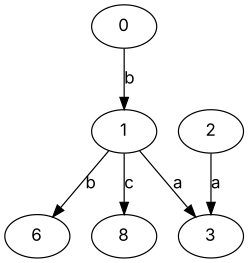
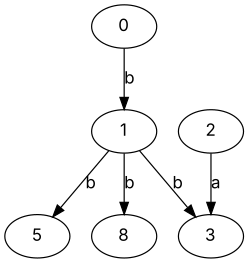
edge "1" -> "8": label "c" -> "b"
edge "1" -> "3": label "a" -> "b"
node "6": label "6" -> "5"
